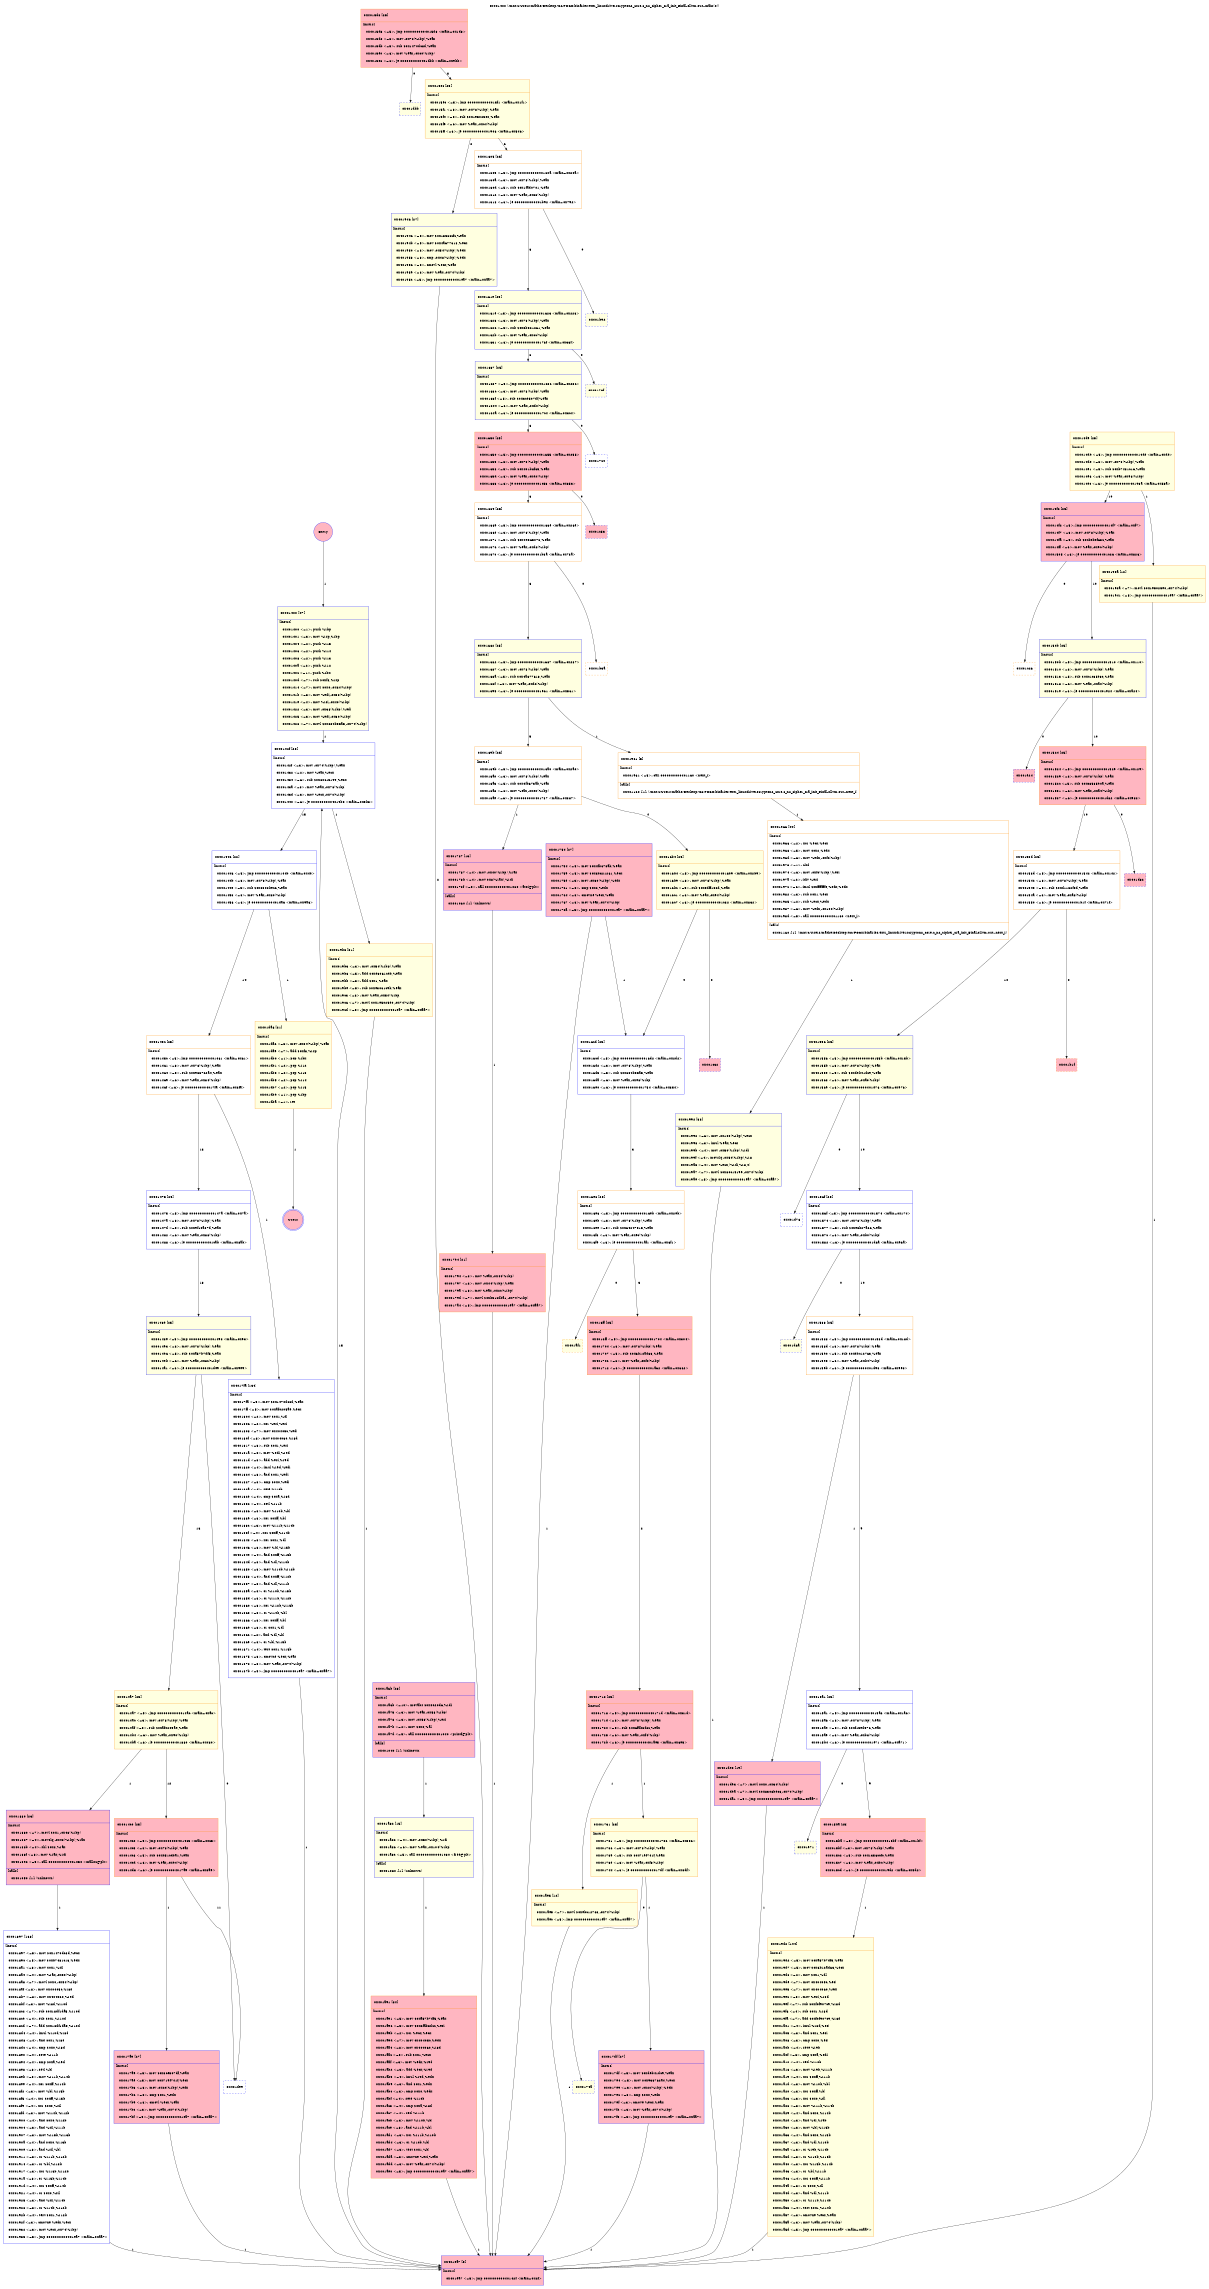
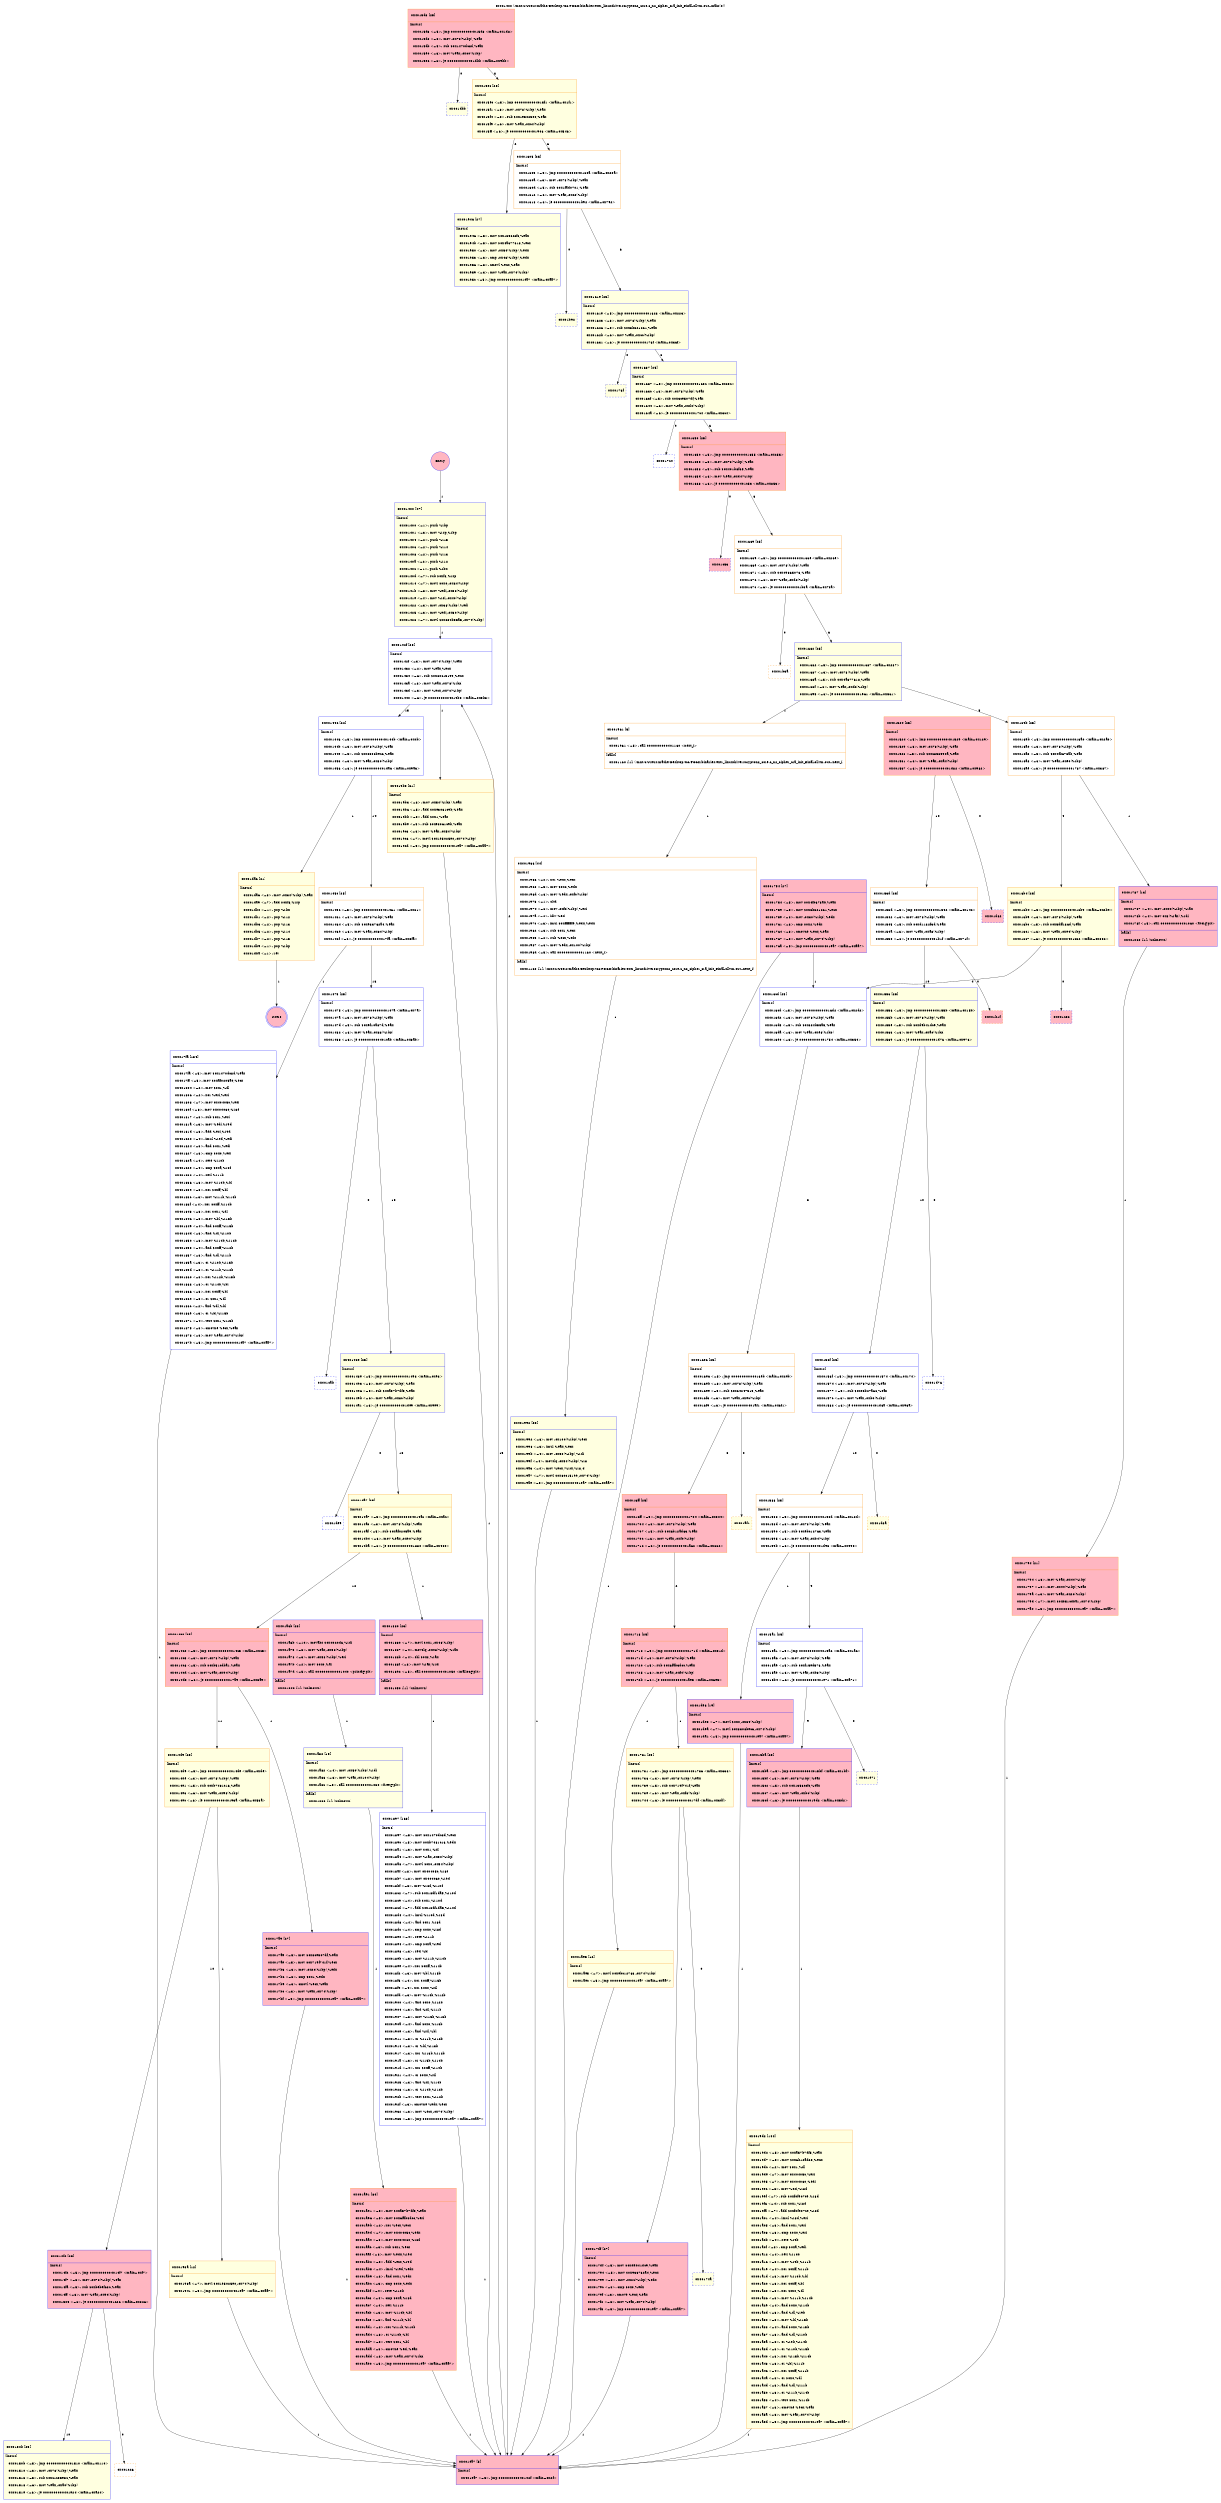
edge "0x40150b [25]" -> "0x401524 [25]": removed, label "10"
node "0x401e24": removed
node "0x401d6a": color blue -> darkorange
node "0x401cab": added
node "0x4015ba [25]": color darkorange -> blue
edge "0x4014c0 [25]" -> "0x401de9": now "0x4014c0 [25]" -> "0x4014d9 [25]"
